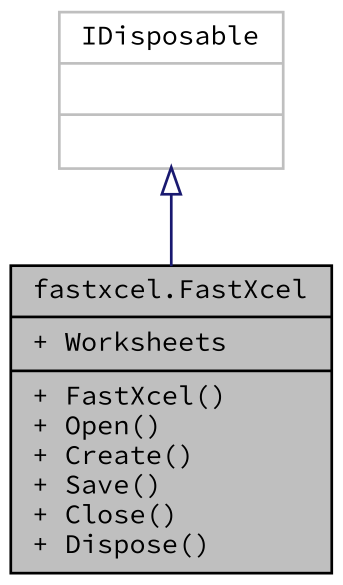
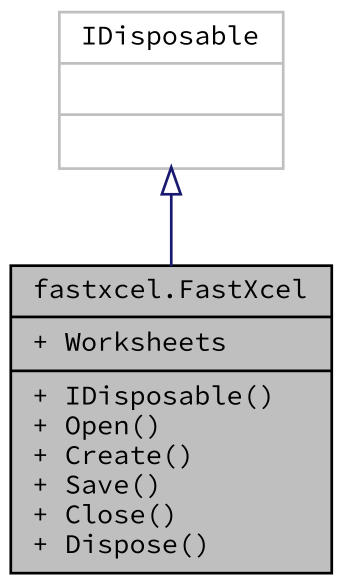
node "fastxcel.FastXcel": text "+ FastXcel()" -> "+ IDisposable()"
